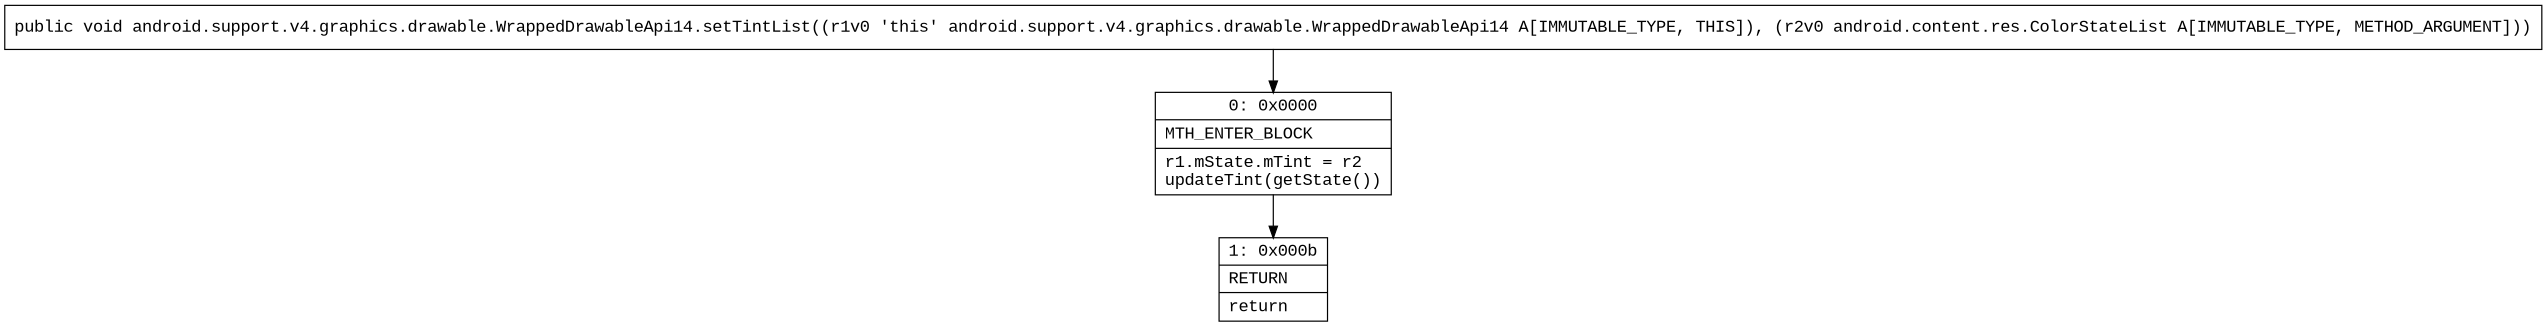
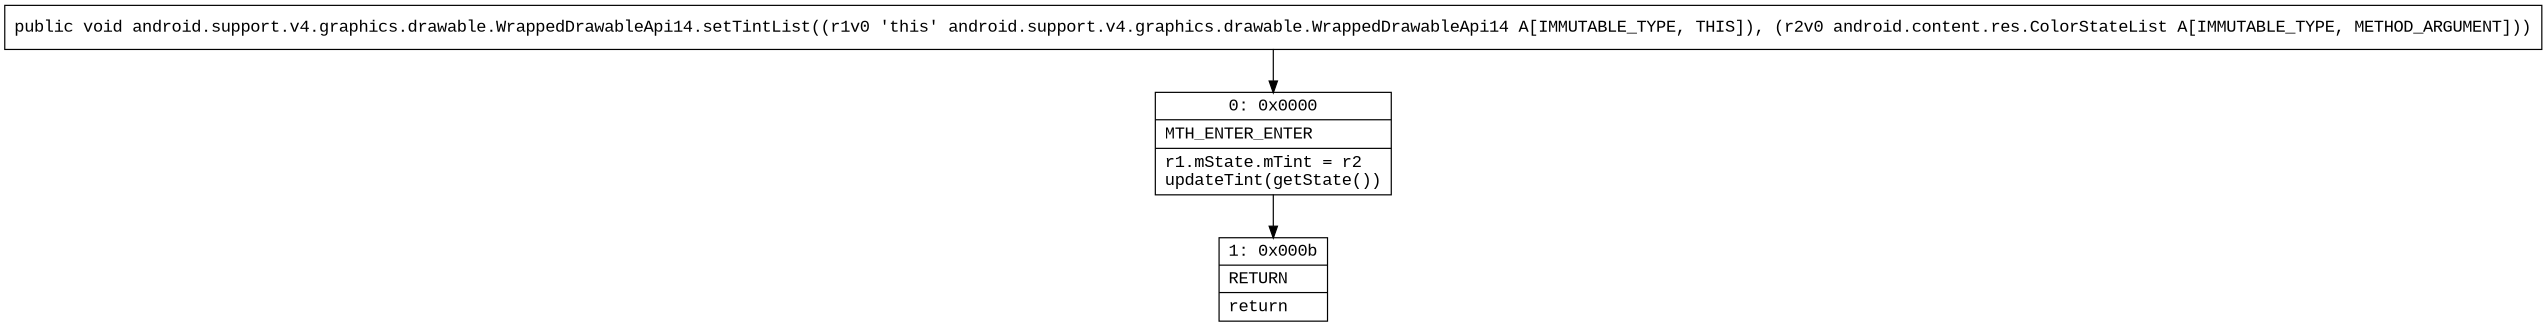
node "0: 0x0000": text "MTH_ENTER_BLOCK" -> "MTH_ENTER_ENTER"
